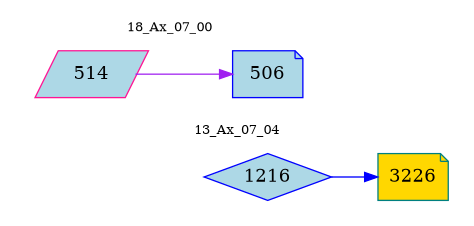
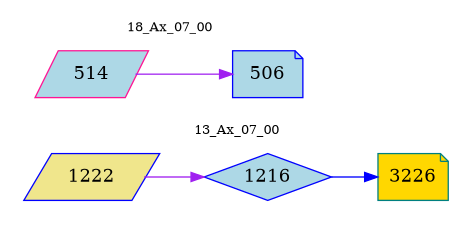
cluster "13_Ax_07_04": label "13_Ax_07_04" -> "13_Ax_07_00"
node "1222": added
